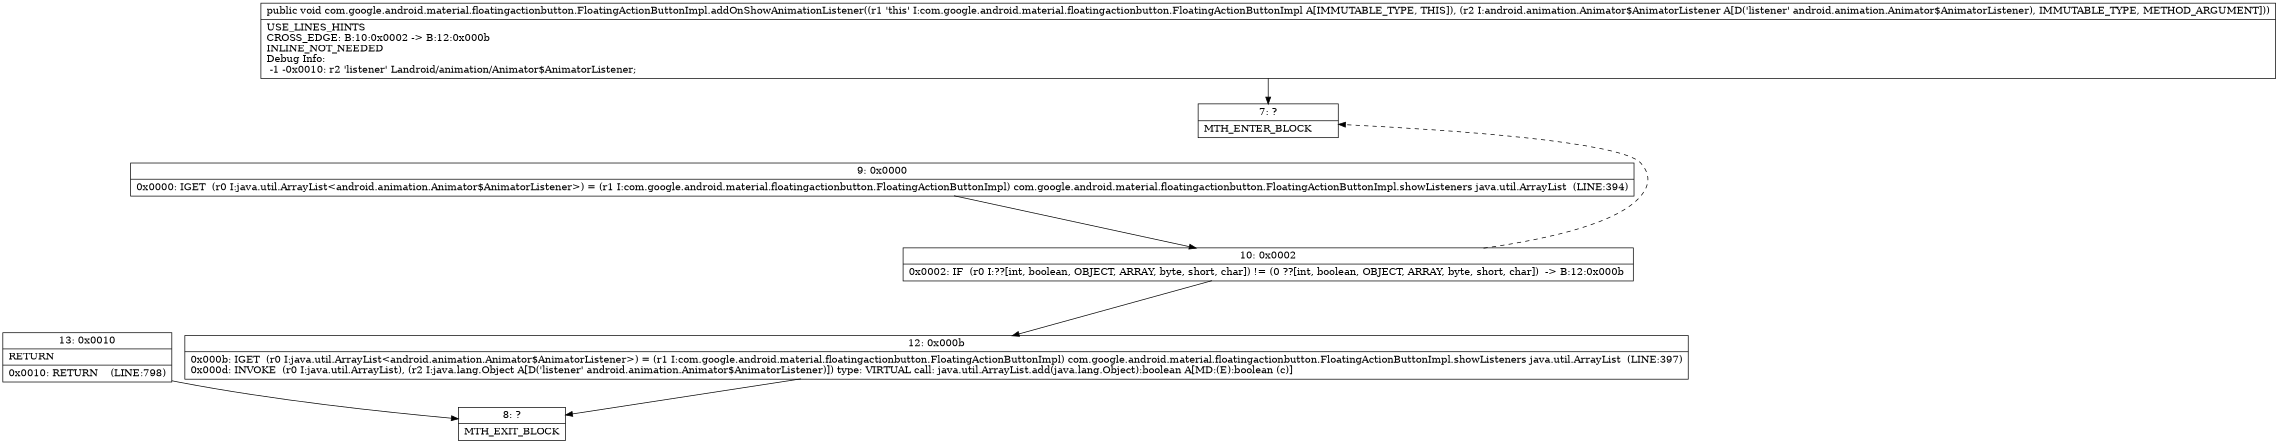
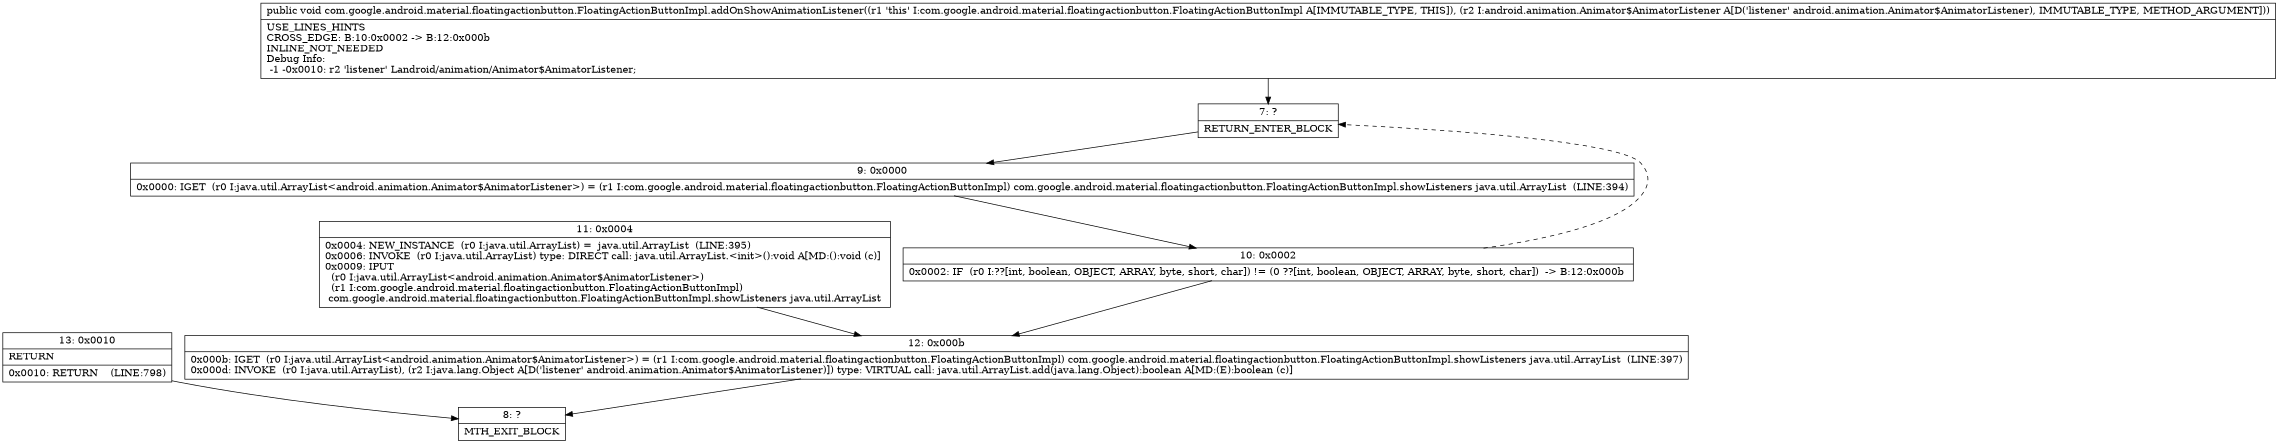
node "7: ?": text "MTH_ENTER_BLOCK" -> "RETURN_ENTER_BLOCK"
edge "7: ?" -> "9: 0x0000": added
node "11: 0x0004": added
